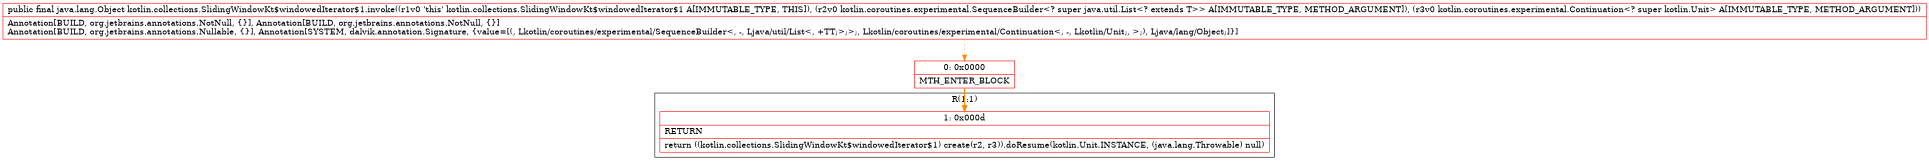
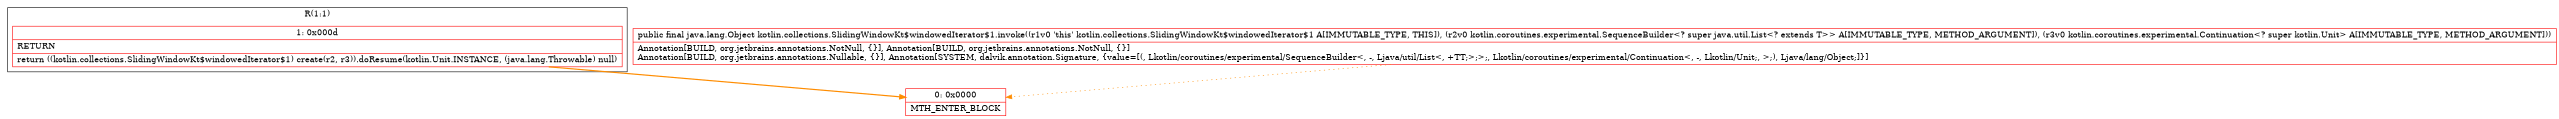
edge "0: 0x0000" -> "1: 0x000d": reversed
